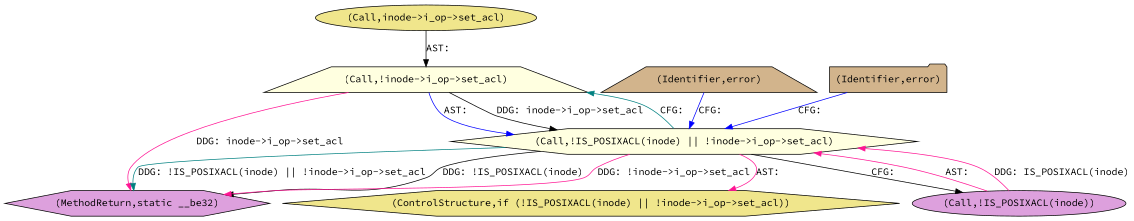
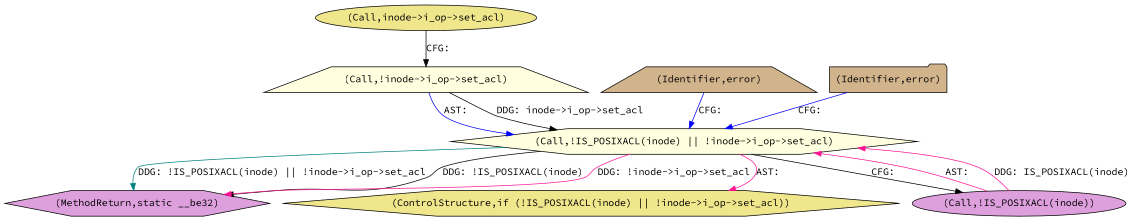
edge "(Call,inode->i_op->set_acl)" -> "(Call,!inode->i_op->set_acl)": label "AST: " -> "CFG: "
edge "(Call,!IS_POSIXACL(inode) || !inode->i_op->set_acl)" -> "(Call,!inode->i_op->set_acl)": removed, label "CFG:"
edge "(Call,!inode->i_op->set_acl)" -> "(MethodReturn,static __be32)": removed, label "DDG: inode->i_op->set_acl"
